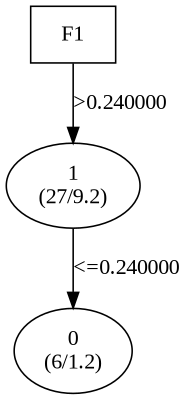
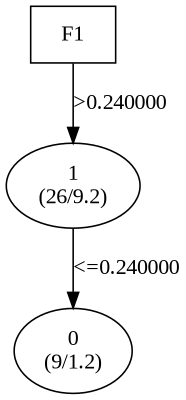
node "1 (27/9.2)": label "1 (27/9.2)" -> "1 (26/9.2)"
node "0 (6/1.2)": label "0 (6/1.2)" -> "0 (9/1.2)"
